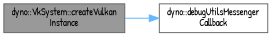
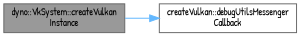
node "dyno::debugUtilsMessenger Callback": label "dyno::debugUtilsMessenger Callback" -> "createVulkan::debugUtilsMessenger Callback"
